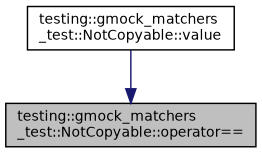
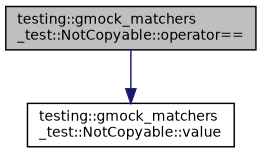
edge "testing::gmock_matchers _test::NotCopyable::value" -> "testing::gmock_matchers _test::NotCopyable::operator==": reversed
